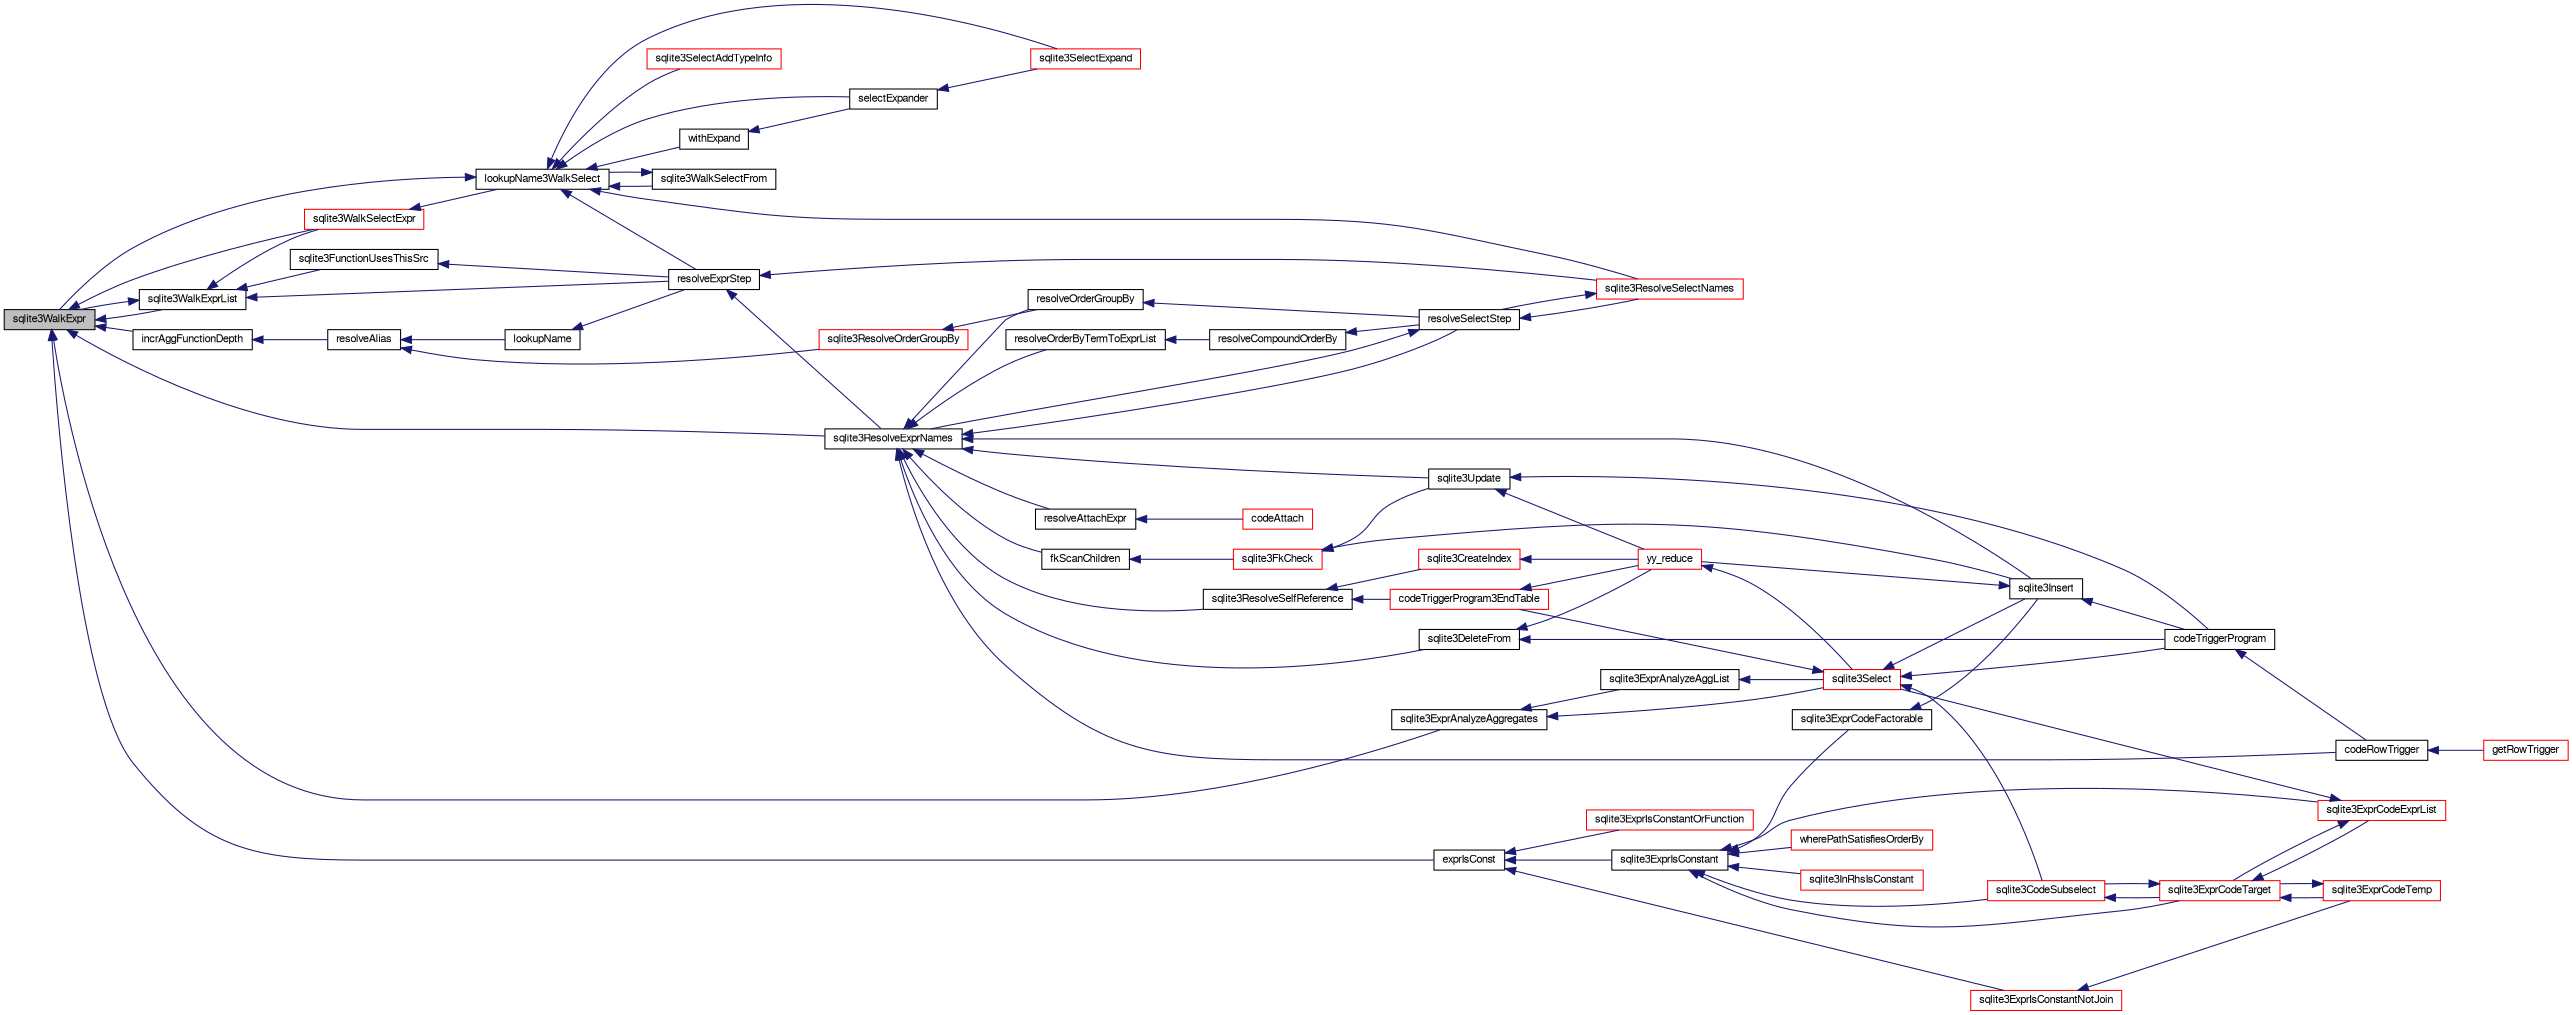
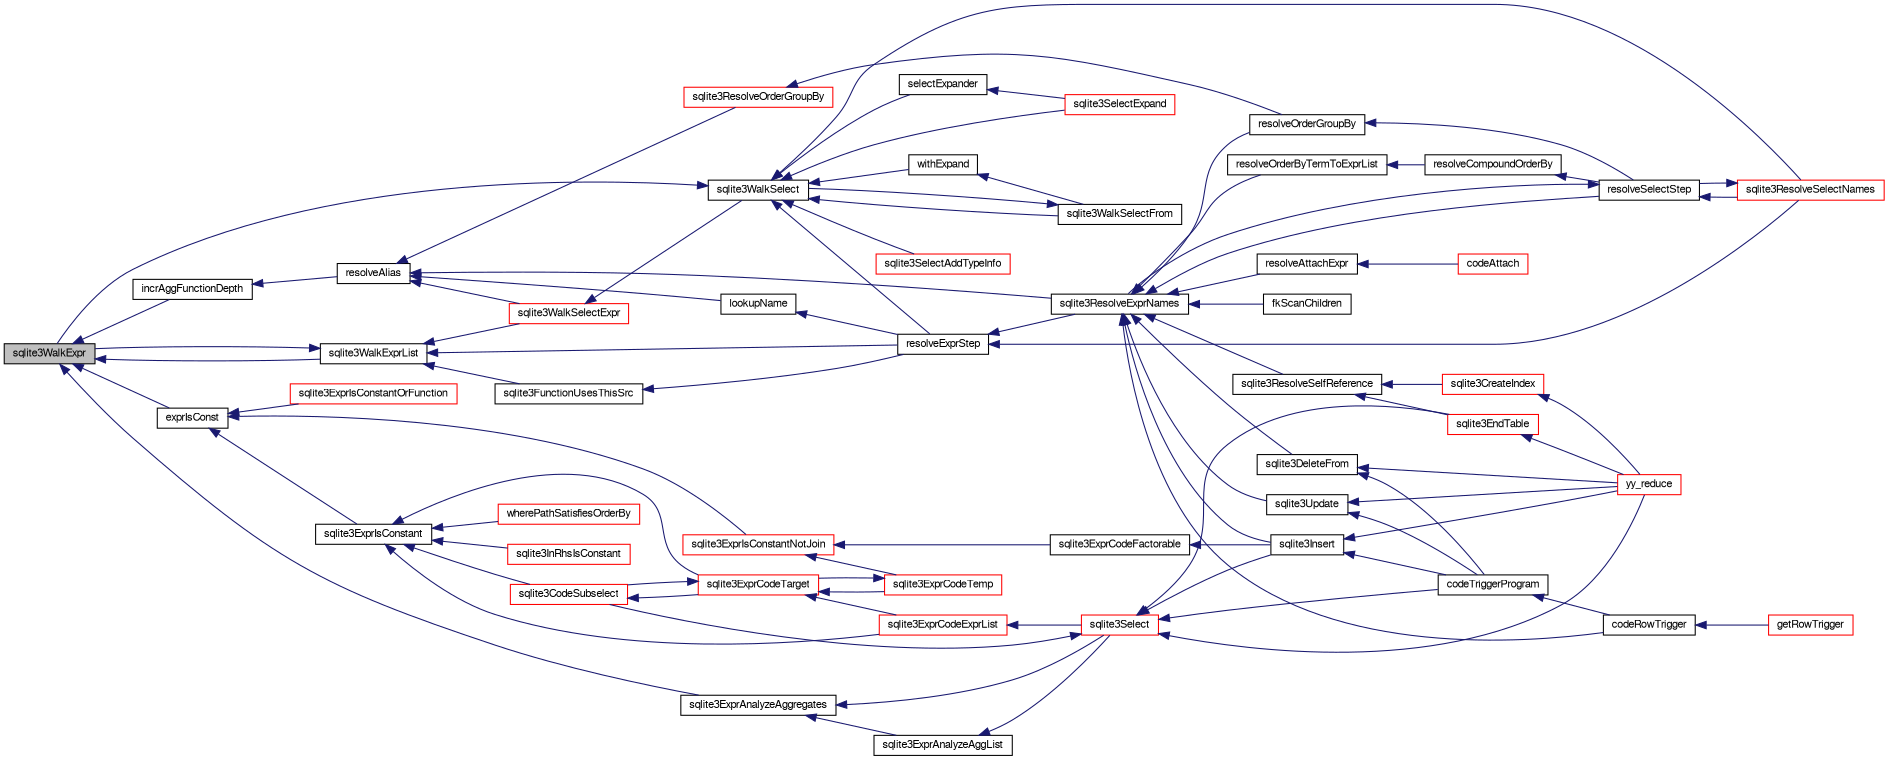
edge "selectExpander" -> "withExpand": now "sqlite3WalkSelectFrom" -> "withExpand"
node "lookupName3WalkSelect": label "lookupName3WalkSelect" -> "sqlite3WalkSelect"
edge "sqlite3WalkSelectExpr" -> "sqlite3WalkExpr": now "sqlite3WalkSelectExpr" -> "resolveAlias"
edge "sqlite3ResolveExprNames" -> "sqlite3WalkExpr": now "sqlite3ResolveExprNames" -> "resolveAlias"
node "sqlite3FkCheck": removed
node "codeTriggerProgram3EndTable": label "codeTriggerProgram3EndTable" -> "sqlite3EndTable"
edge "sqlite3Select" -> "yy_reduce": reversed
edge "sqlite3ExprCodeFactorable" -> "sqlite3ExprIsConstant": now "sqlite3ExprCodeFactorable" -> "sqlite3ExprIsConstantNotJoin"
edge "sqlite3ExprCodeTarget" -> "sqlite3ExprCodeExprList": removed
